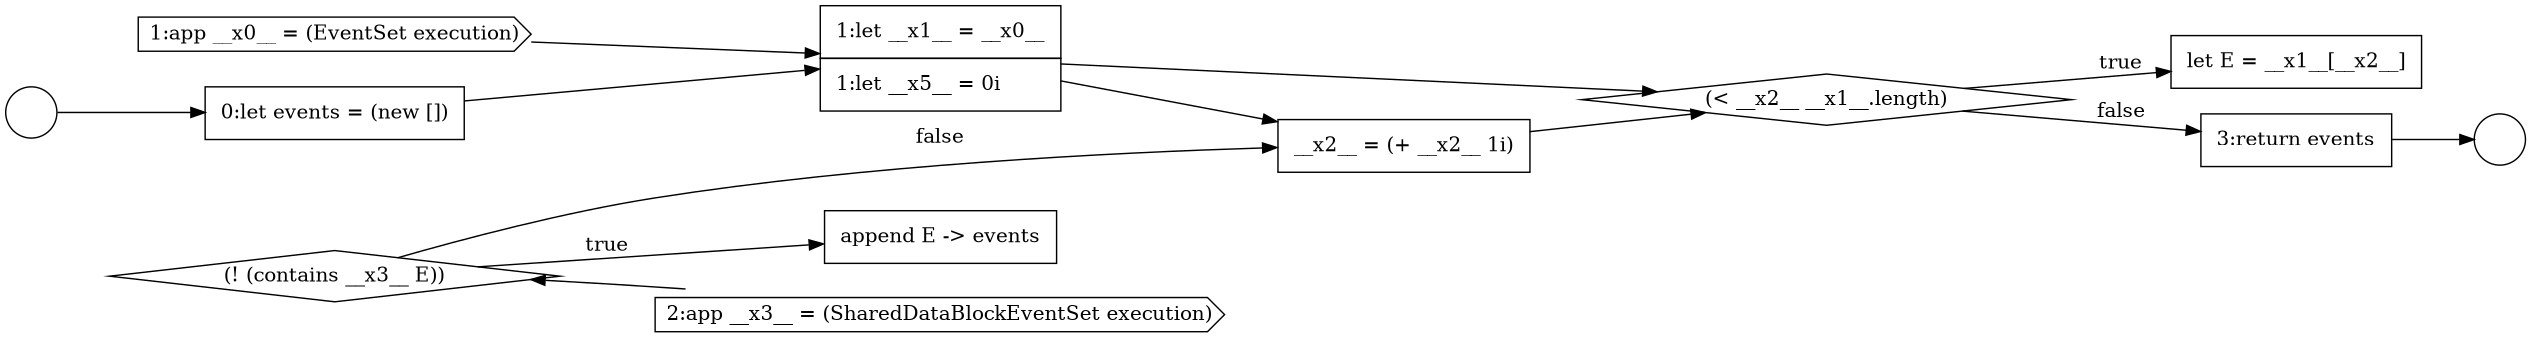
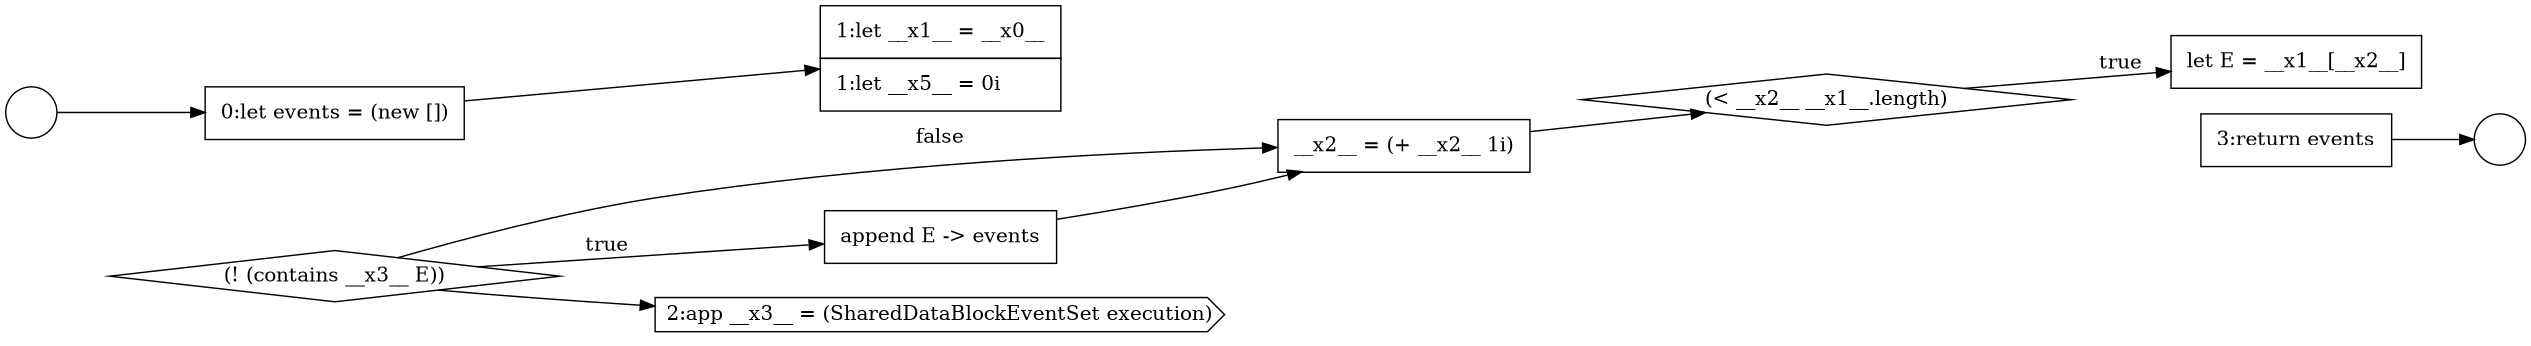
node "1:app __x0__ = (EventSet execution)": removed
edge "1:let __x1__ = __x0__" -> "(< __x2__ __x1__.length)": removed
edge "1:let __x1__ = __x0__" -> "__x2__ = (+ __x2__ 1i)": now "append E -> events" -> "__x2__ = (+ __x2__ 1i)"
edge "(< __x2__ __x1__.length)" -> "3:return events": removed, label "false"
edge "2:app __x3__ = (SharedDataBlockEventSet execution)" -> "(! (contains __x3__ E))": reversed
